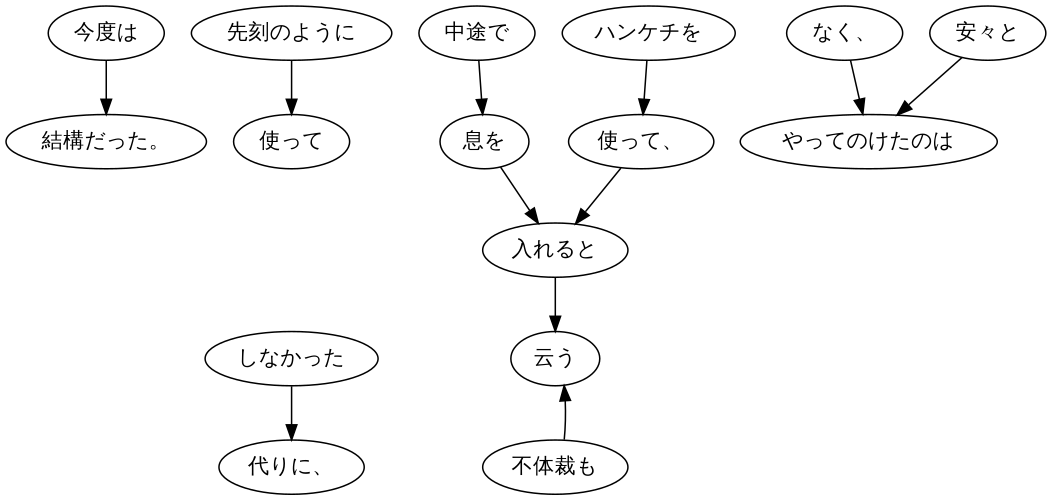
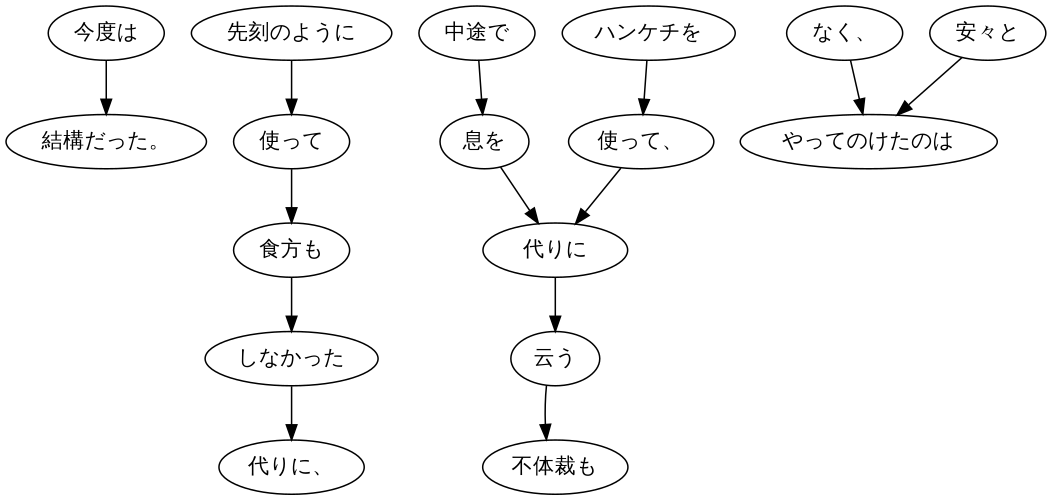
node "食方も": added
node "入れると": label "入れると" -> "代りに"
edge "不体裁も" -> "云う": reversed
